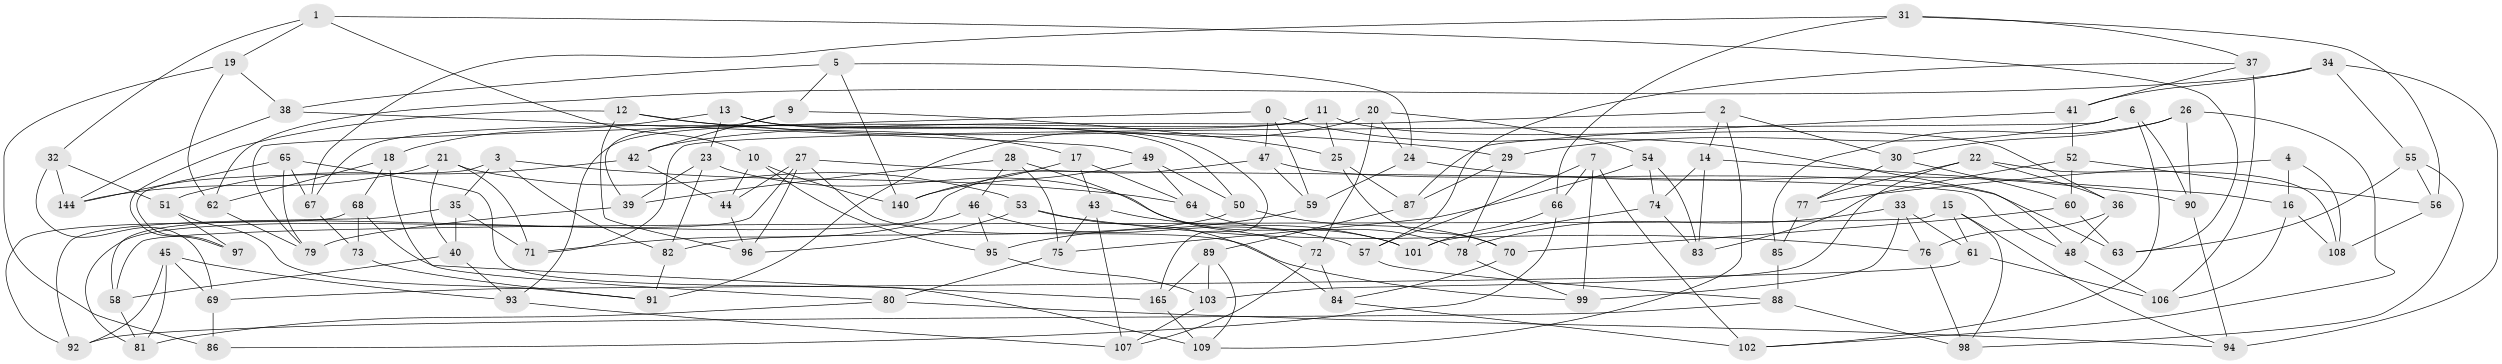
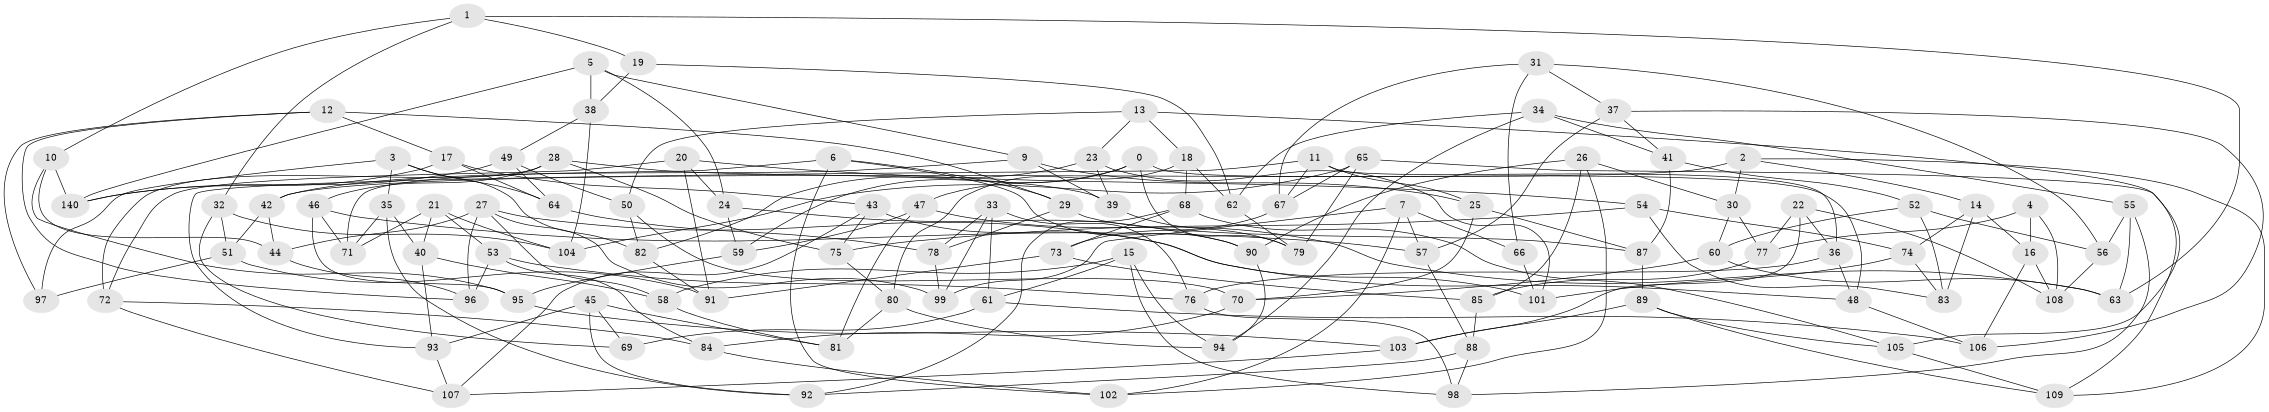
node "144": label "144" -> "104"
edge "73" -- "85": added
node "165": label "165" -> "105"
node "86": removed
